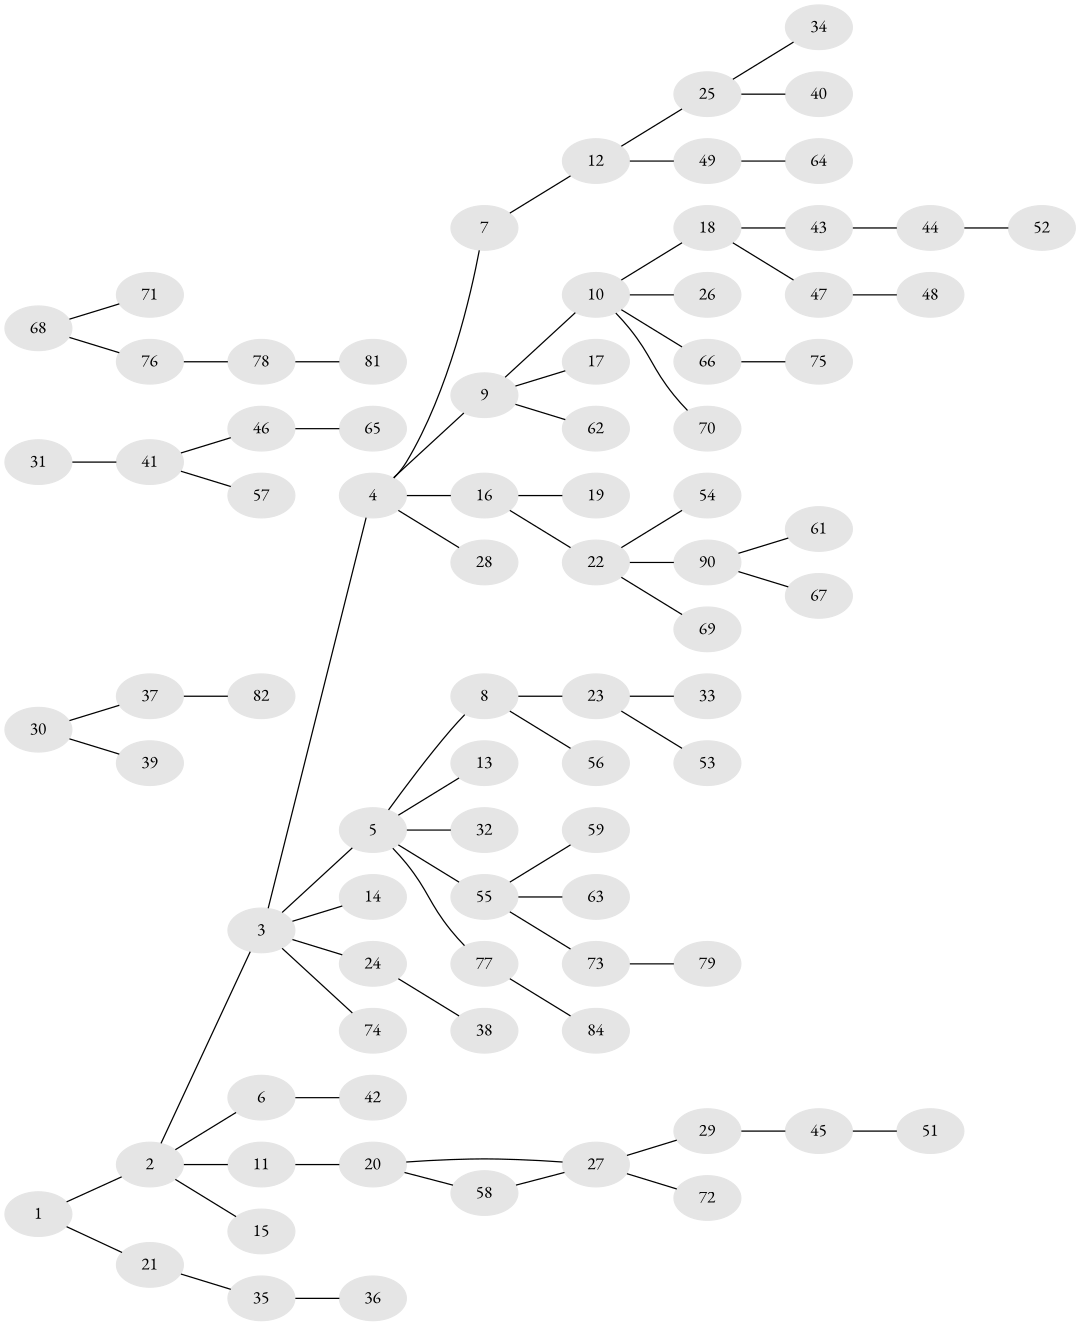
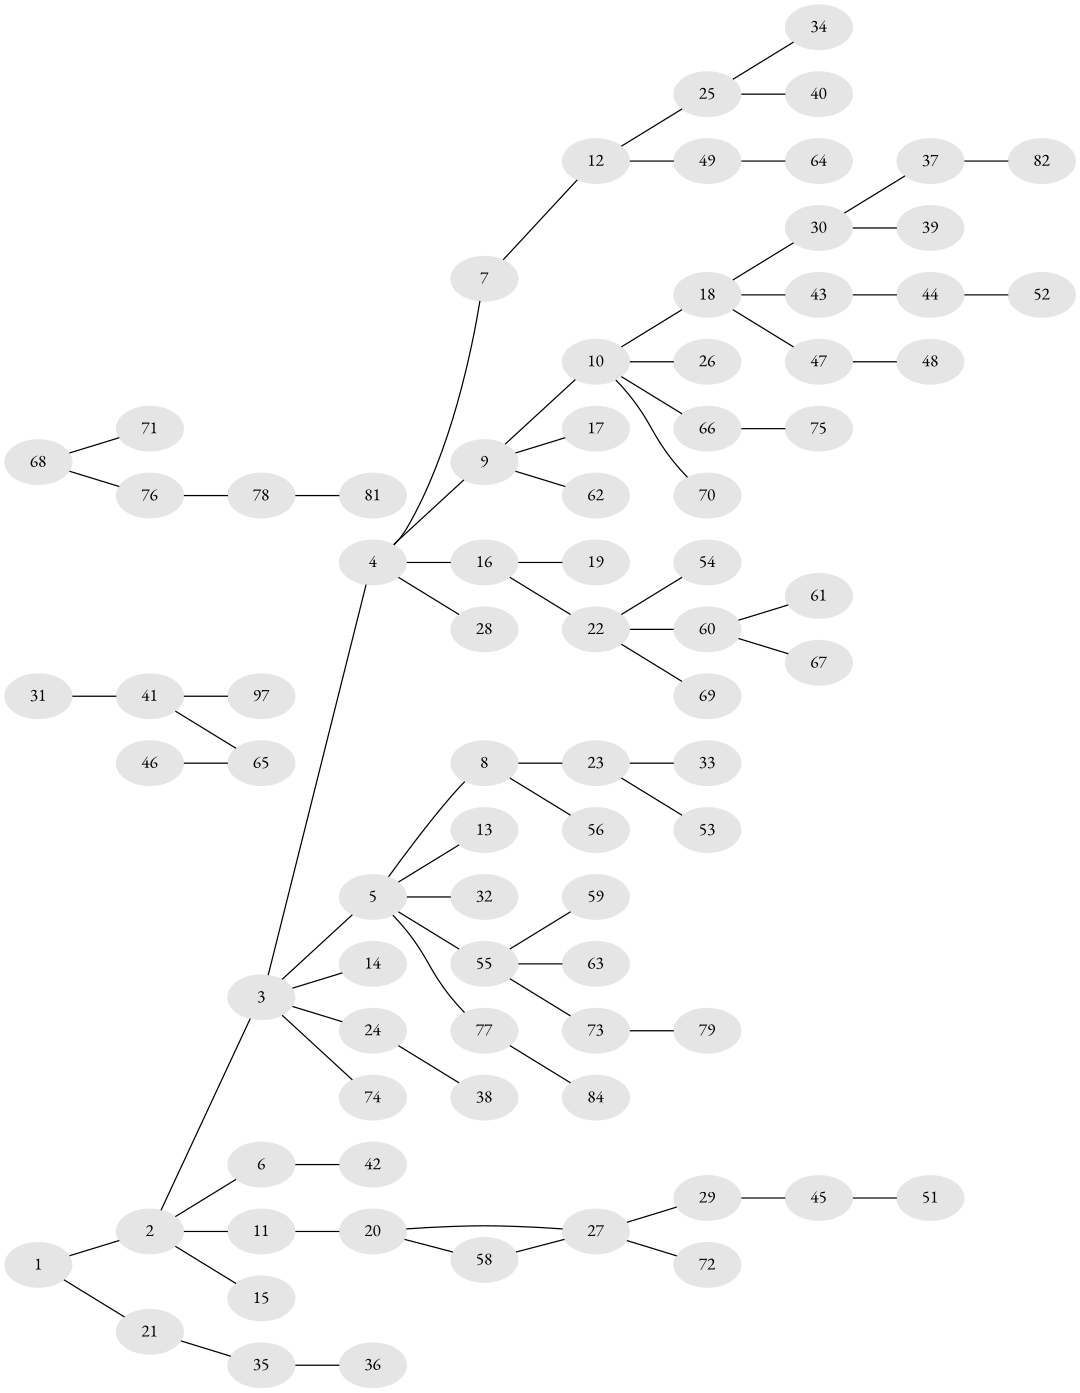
edge "30" -- "18": added
edge "46" -- "41": now "65" -- "41"
node "57": label "57" -> "97"
node "90": label "90" -> "60"
